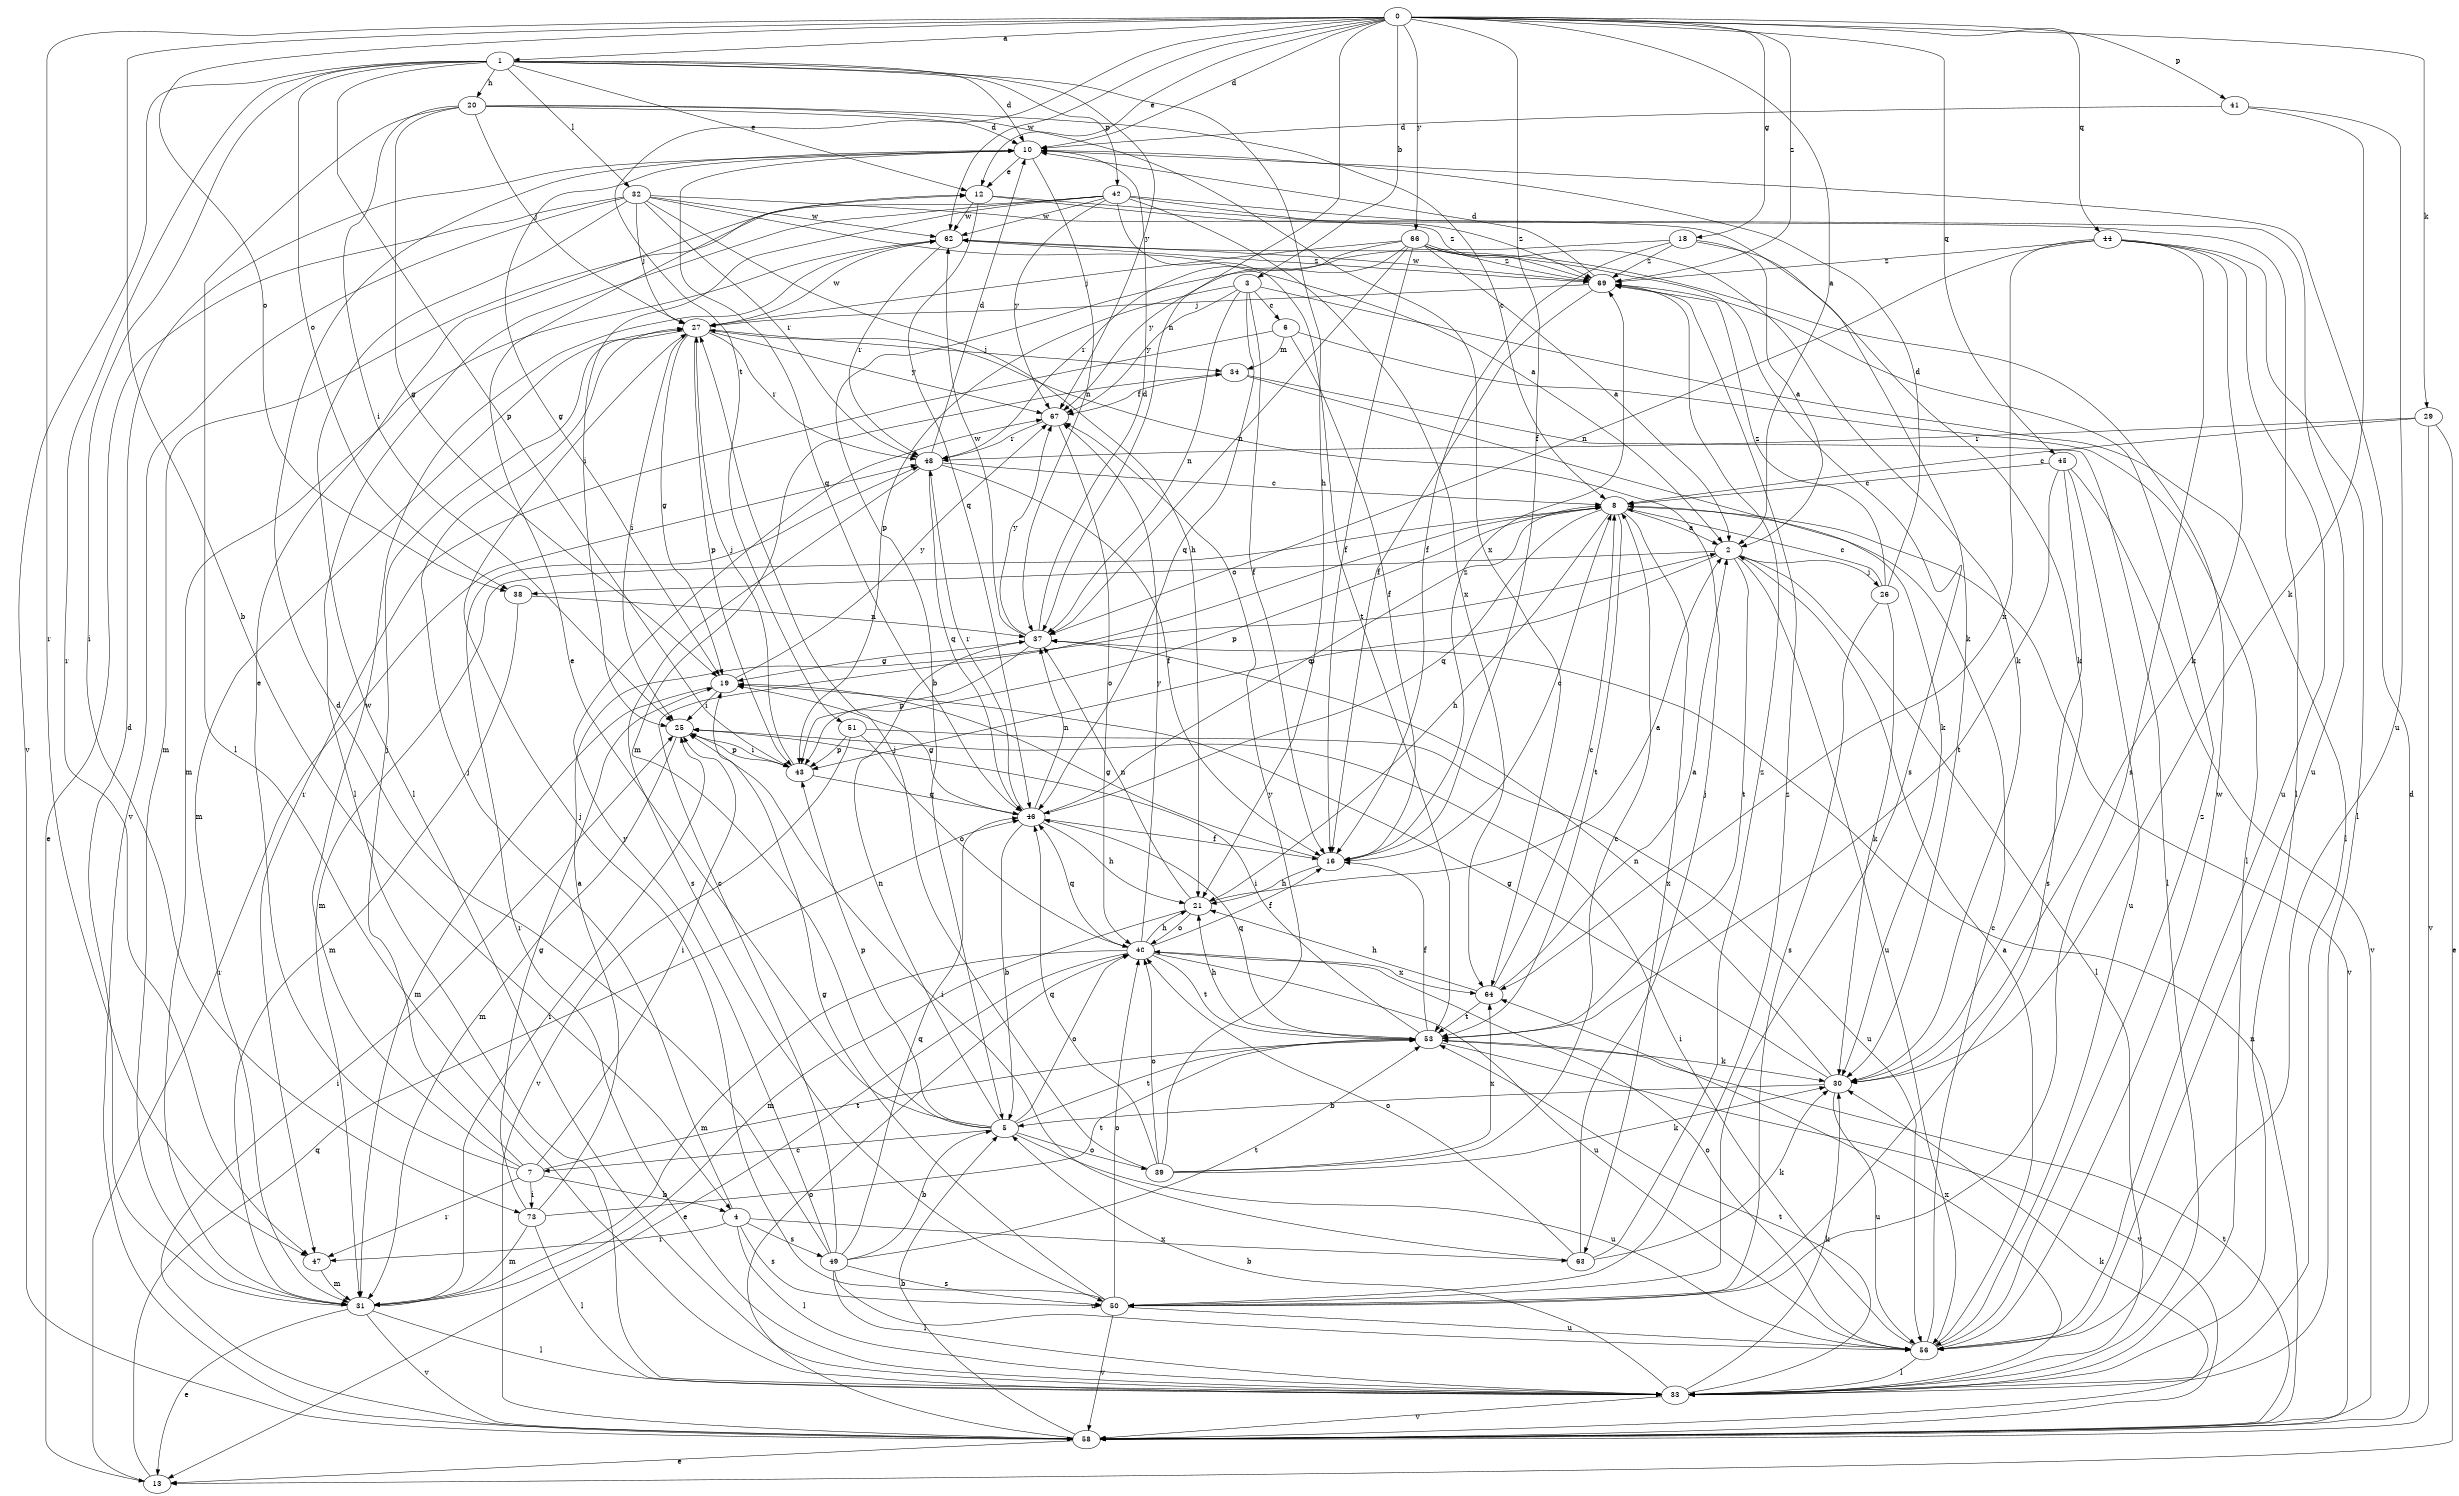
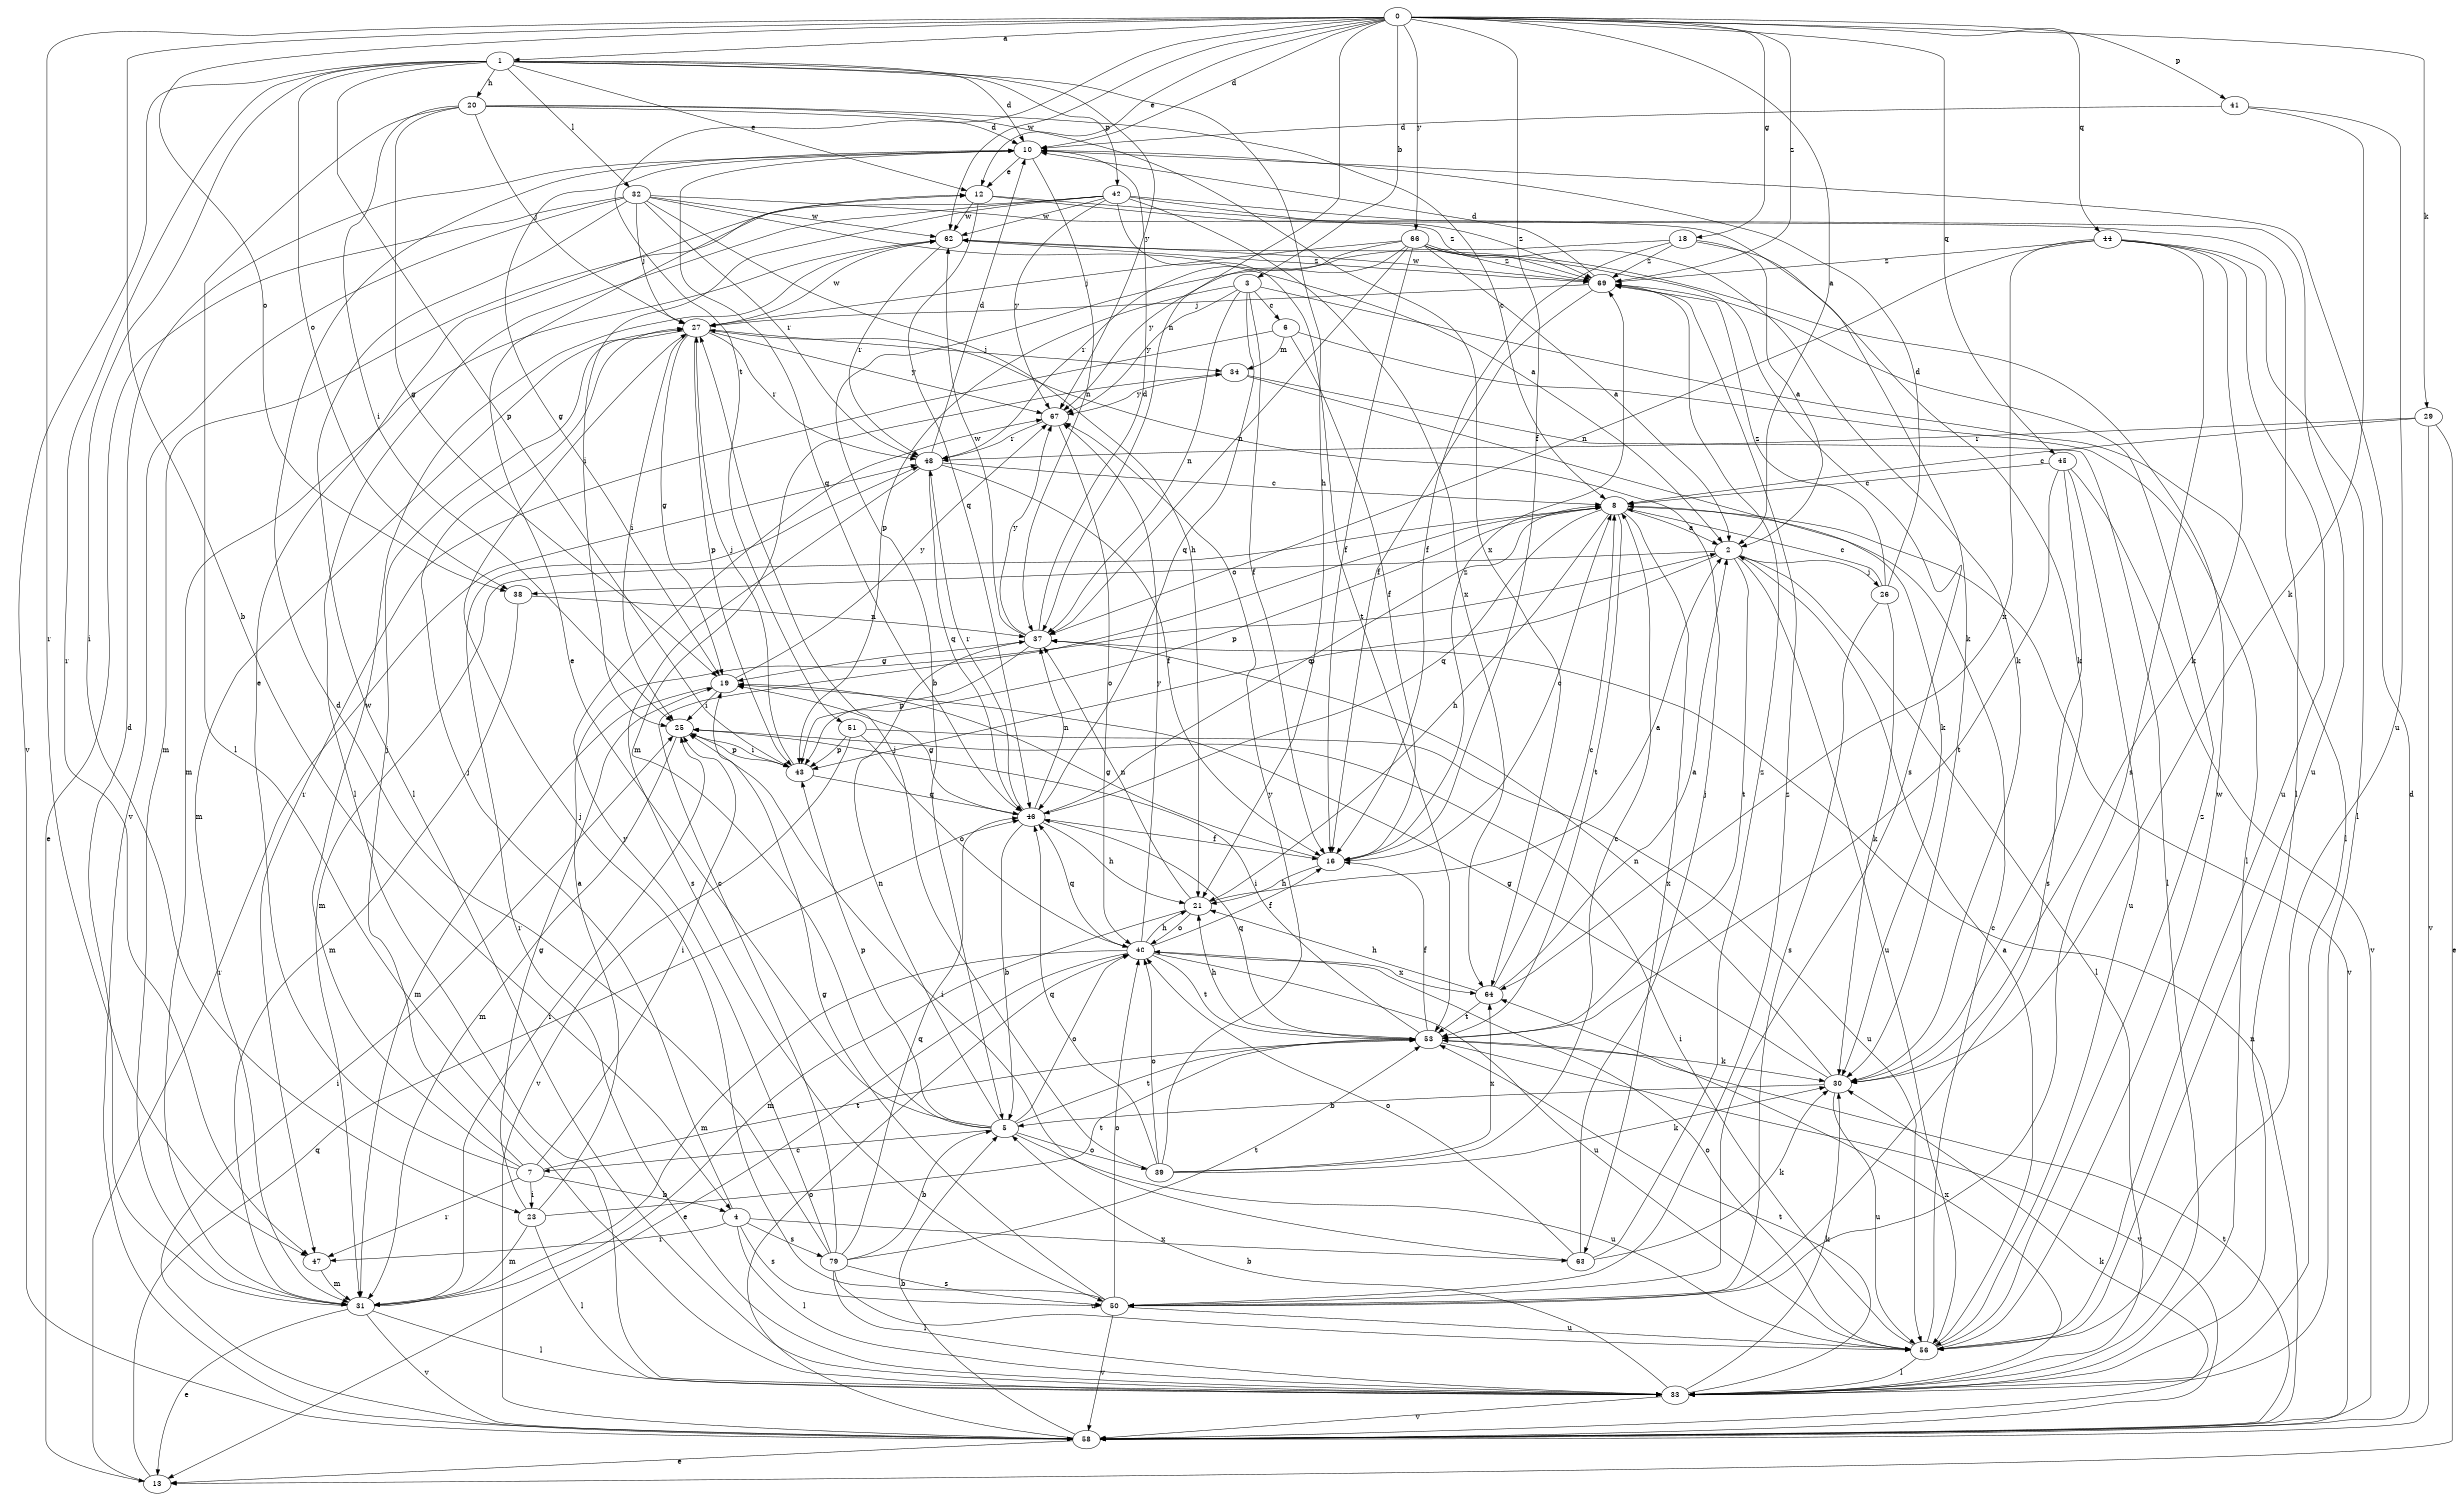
edge "34" -> "67": label "f" -> "y"
node "73": label "73" -> "23"
node "49": label "49" -> "79"
